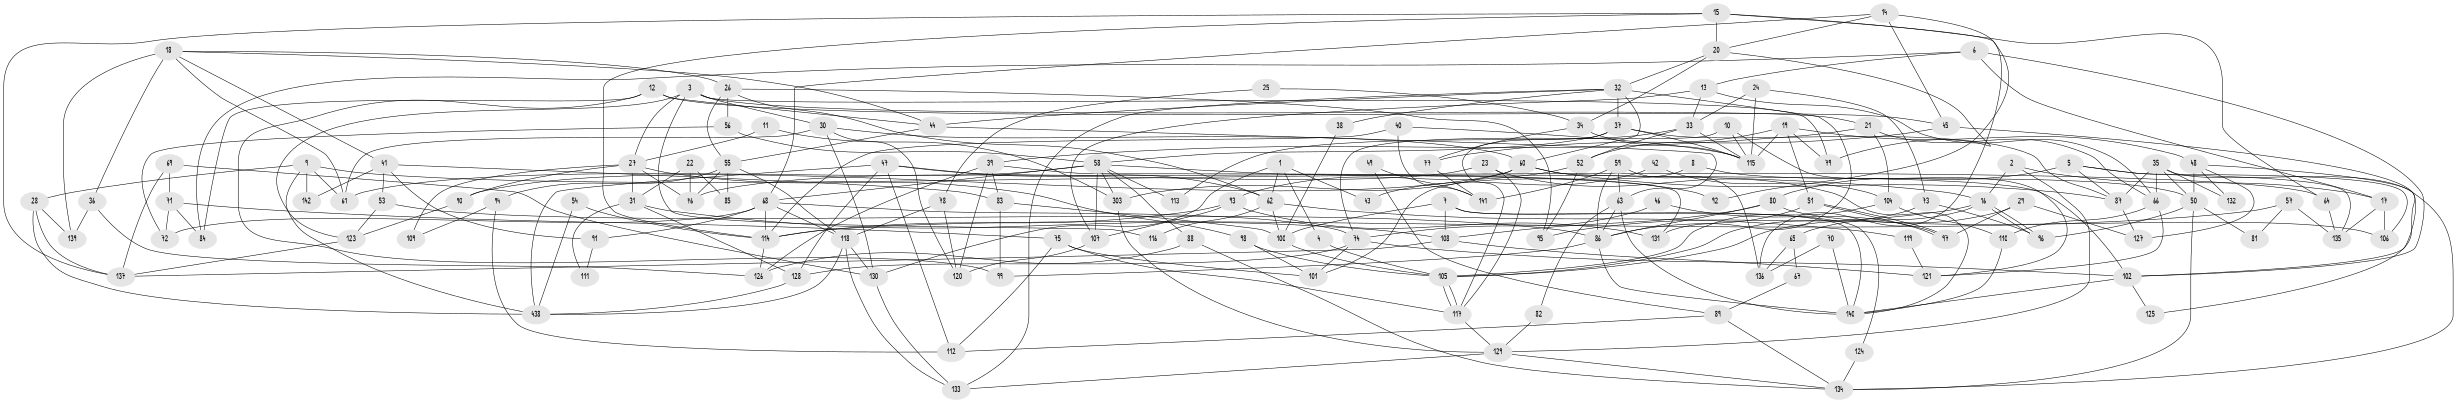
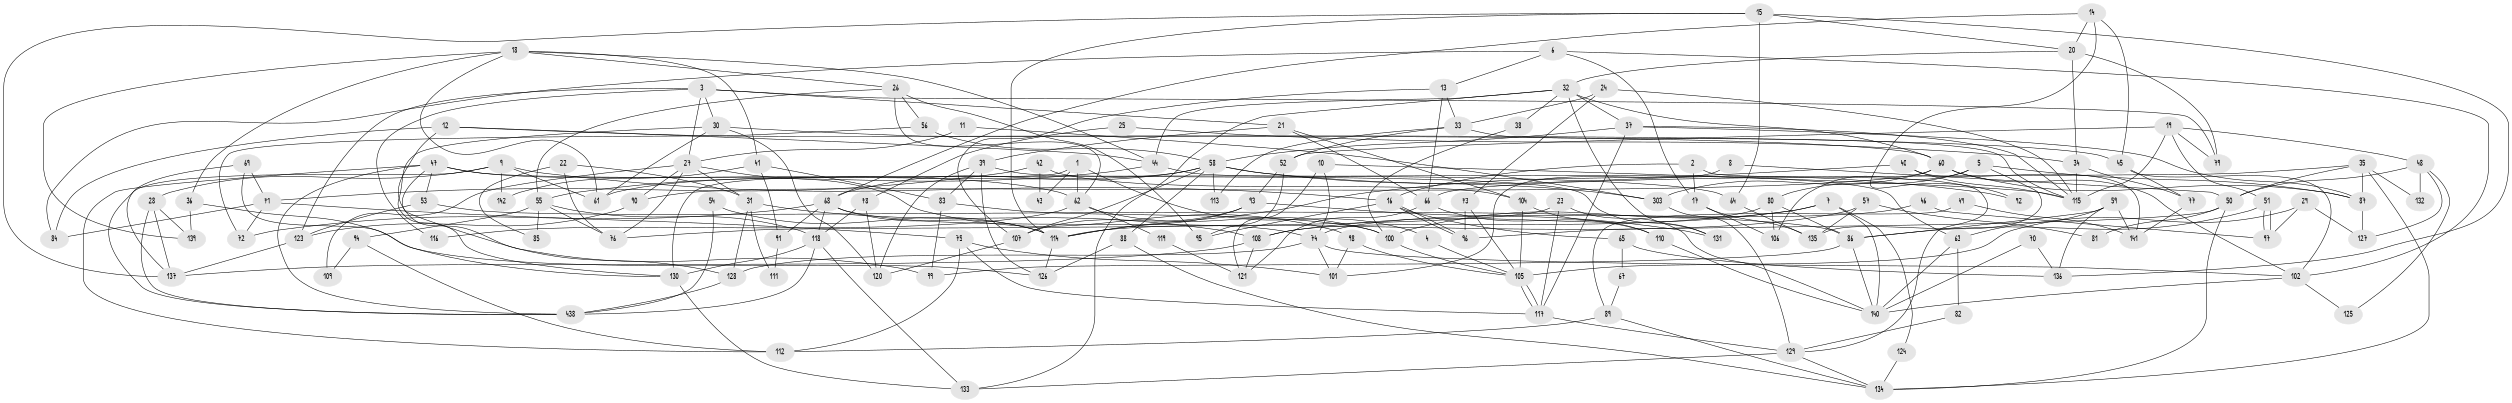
edge "41" -- "53": now "47" -- "53"
edge "42" -- "71": added
edge "63" -- "86": removed
